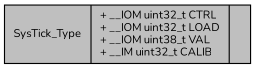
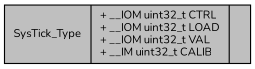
node "SysTick_Type": text "+ __IOM uint38_t VAL" -> "+ __IOM uint32_t VAL"
